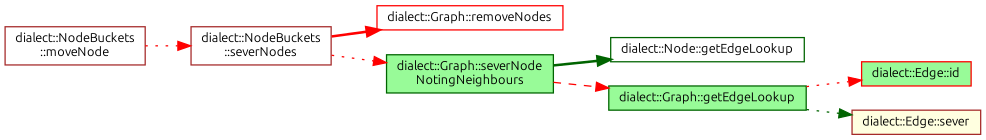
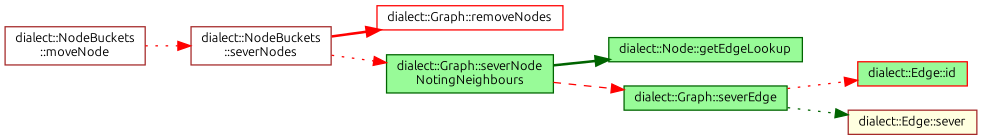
node "dialect::Node::getEdgeLookup": fillcolor white -> palegreen
node "dialect::Graph::getEdgeLookup": label "dialect::Graph::getEdgeLookup" -> "dialect::Graph::severEdge"
